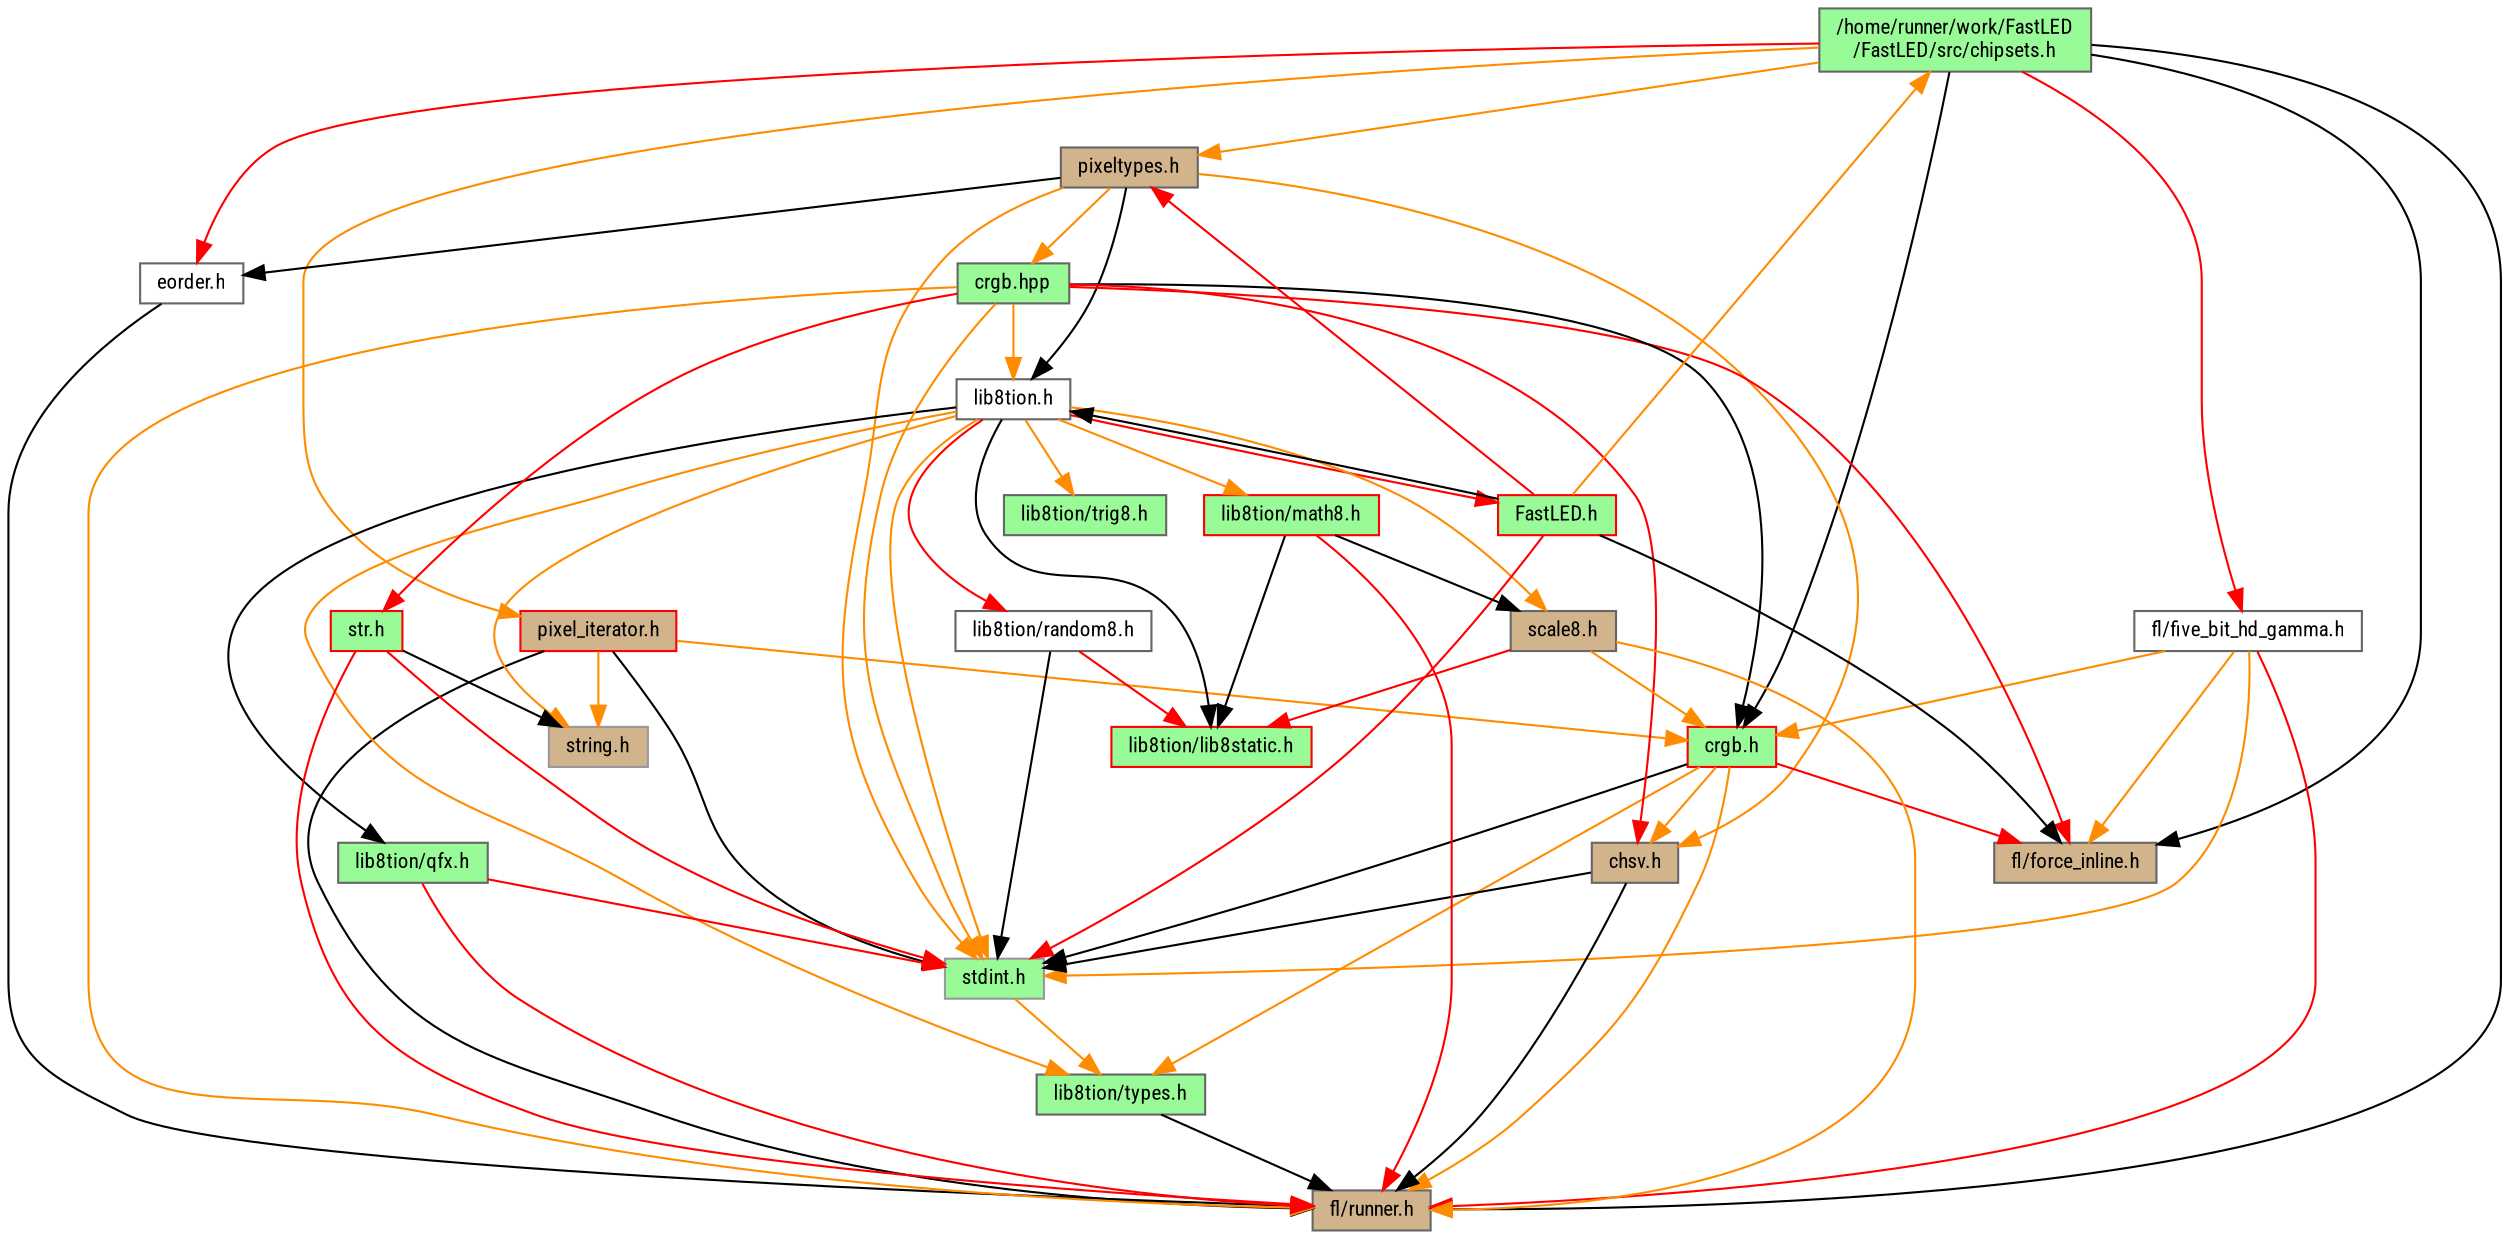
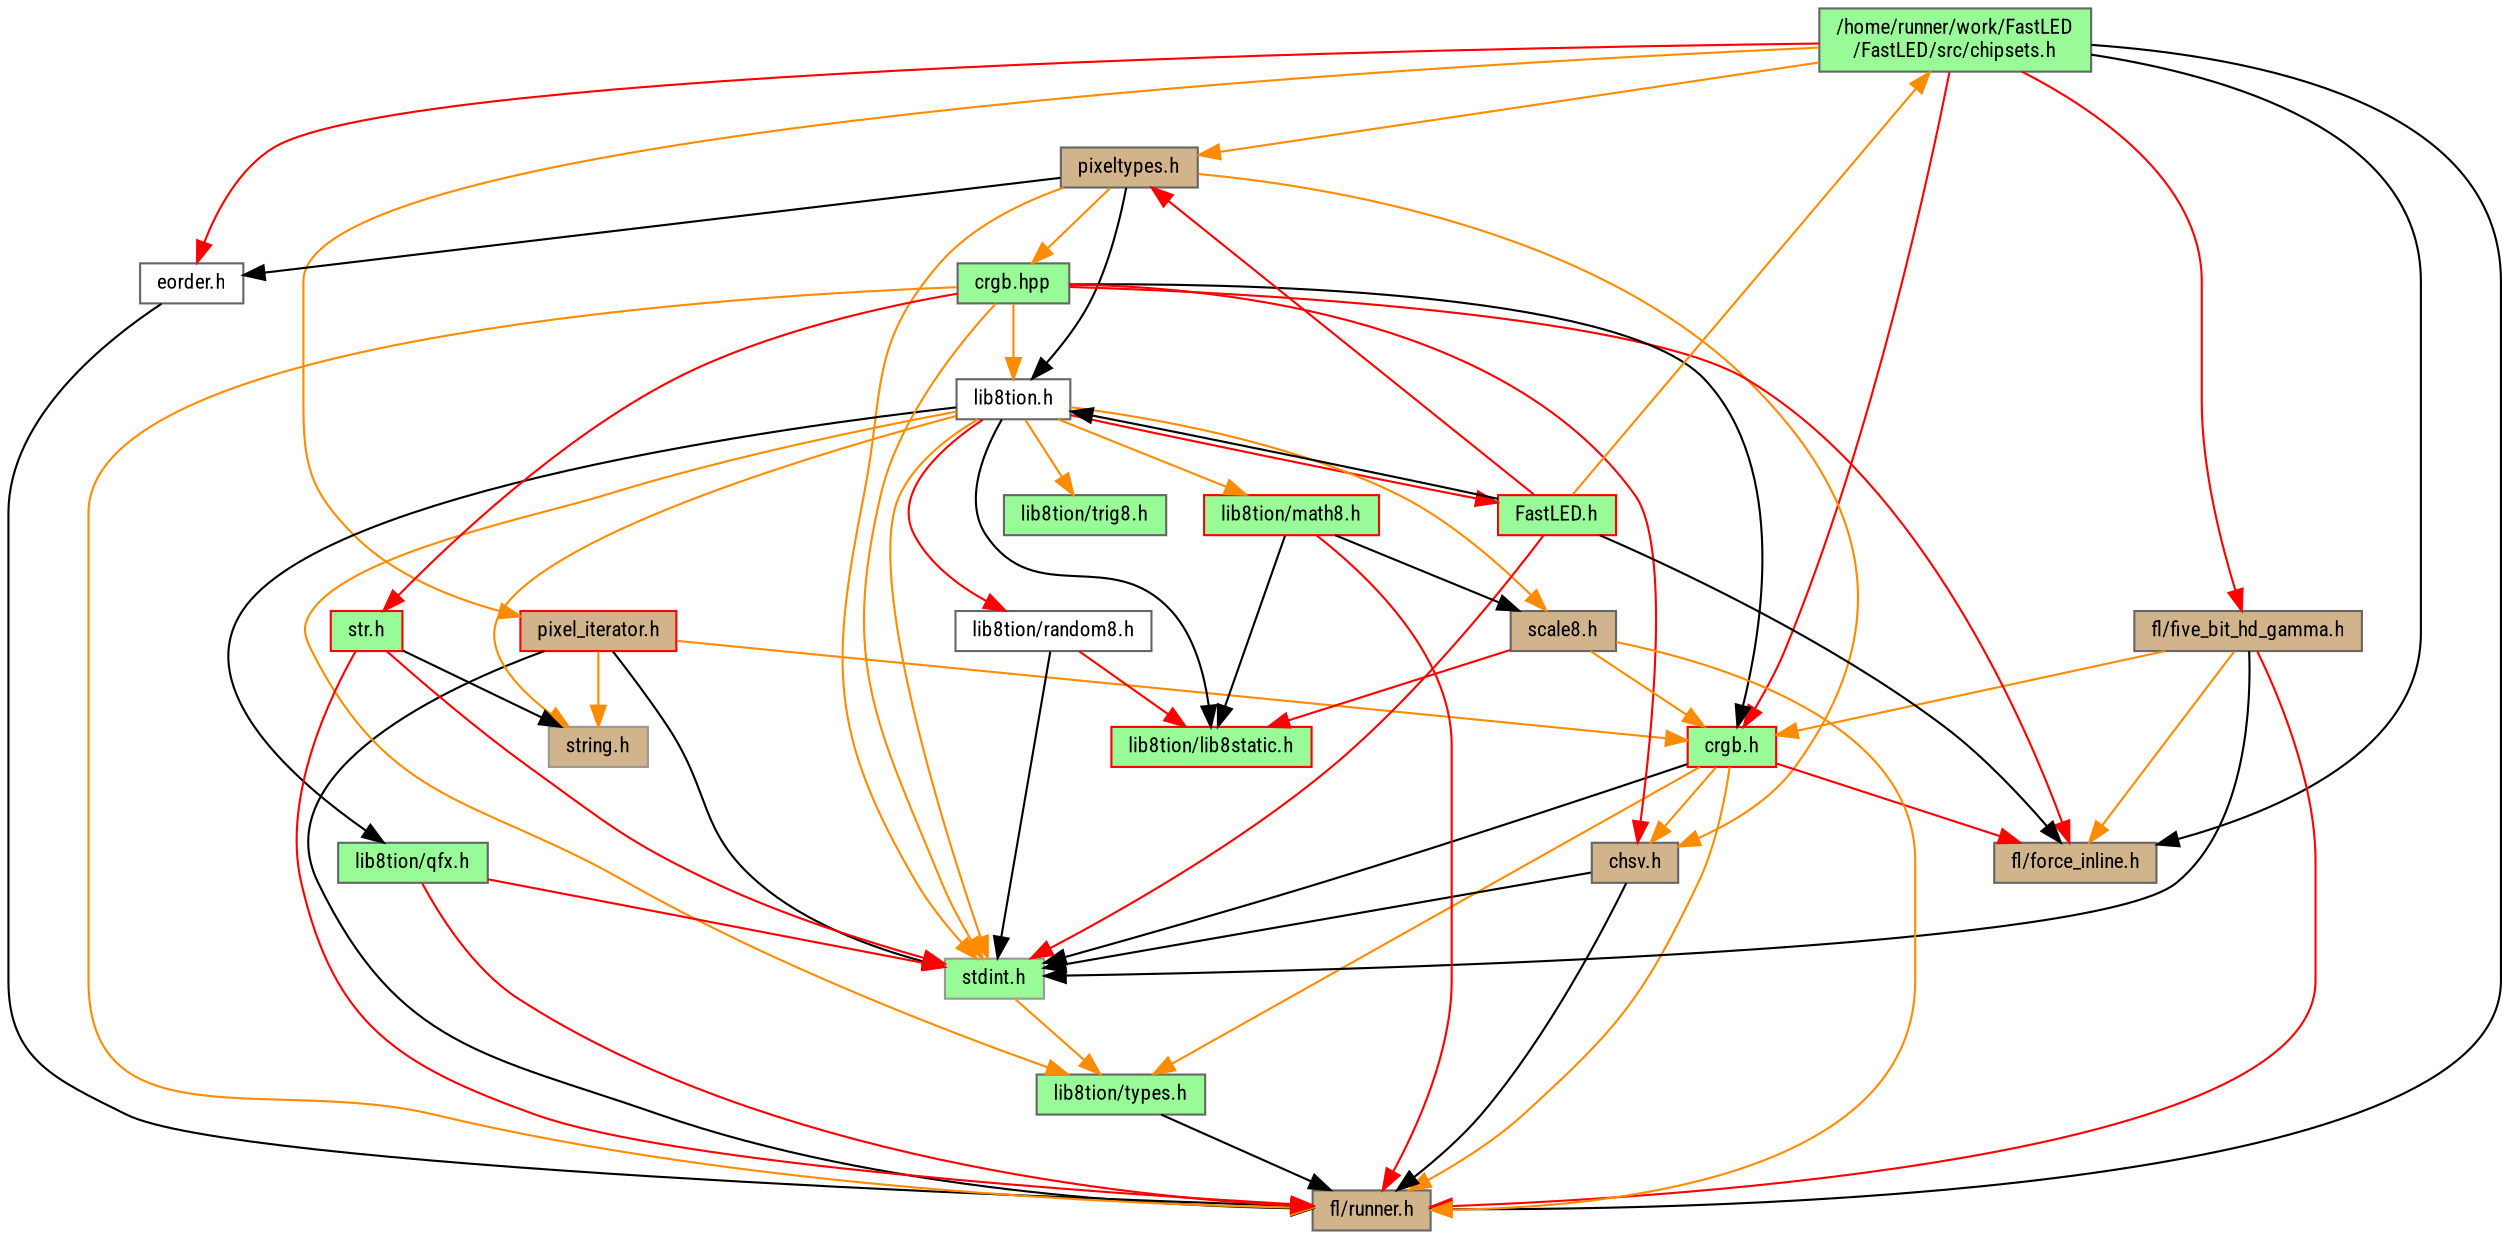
edge "/home/runner/work/FastLED /FastLED/src/chipsets.h" -> "crgb.h": color black -> red
node "fl/five_bit_hd_gamma.h": fillcolor white -> tan
edge "fl/five_bit_hd_gamma.h" -> "stdint.h": color darkorange -> black
